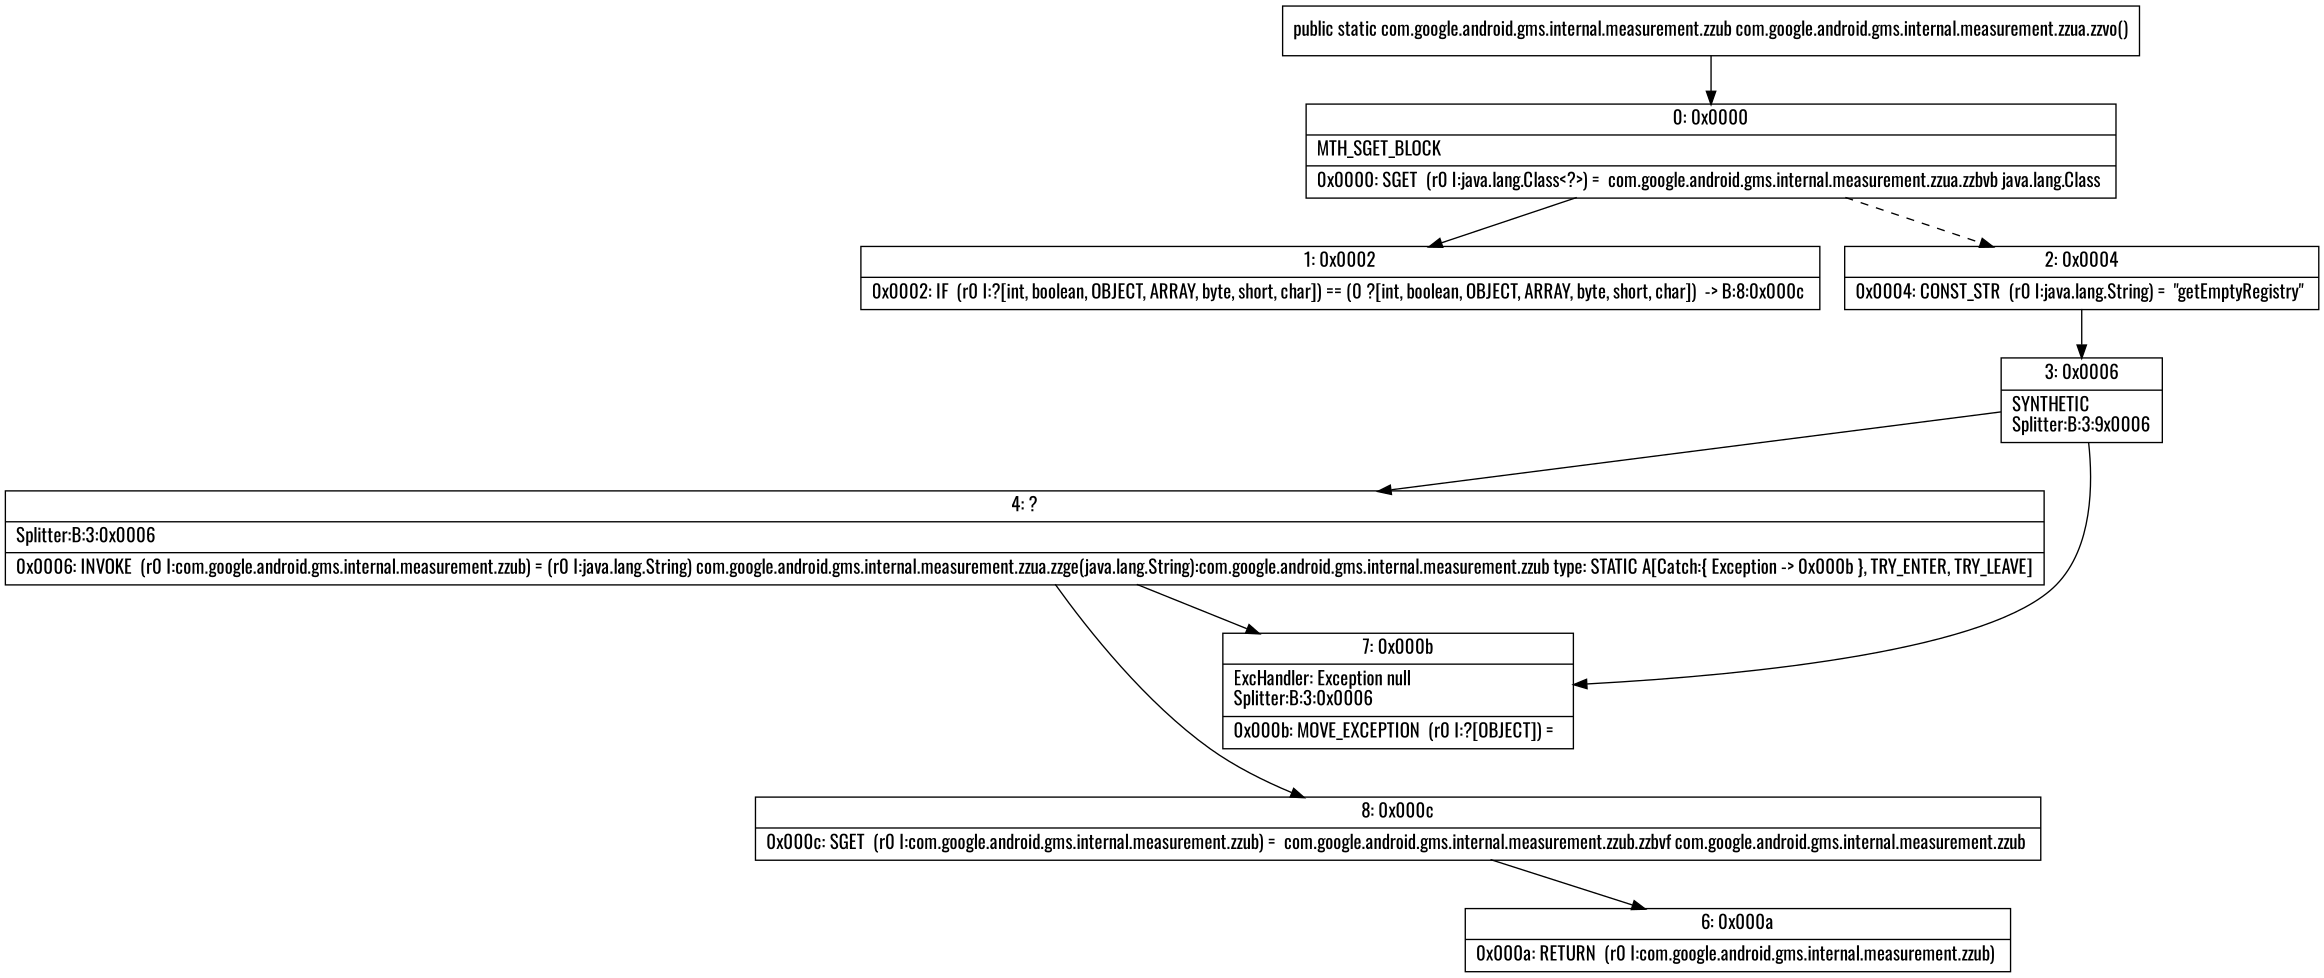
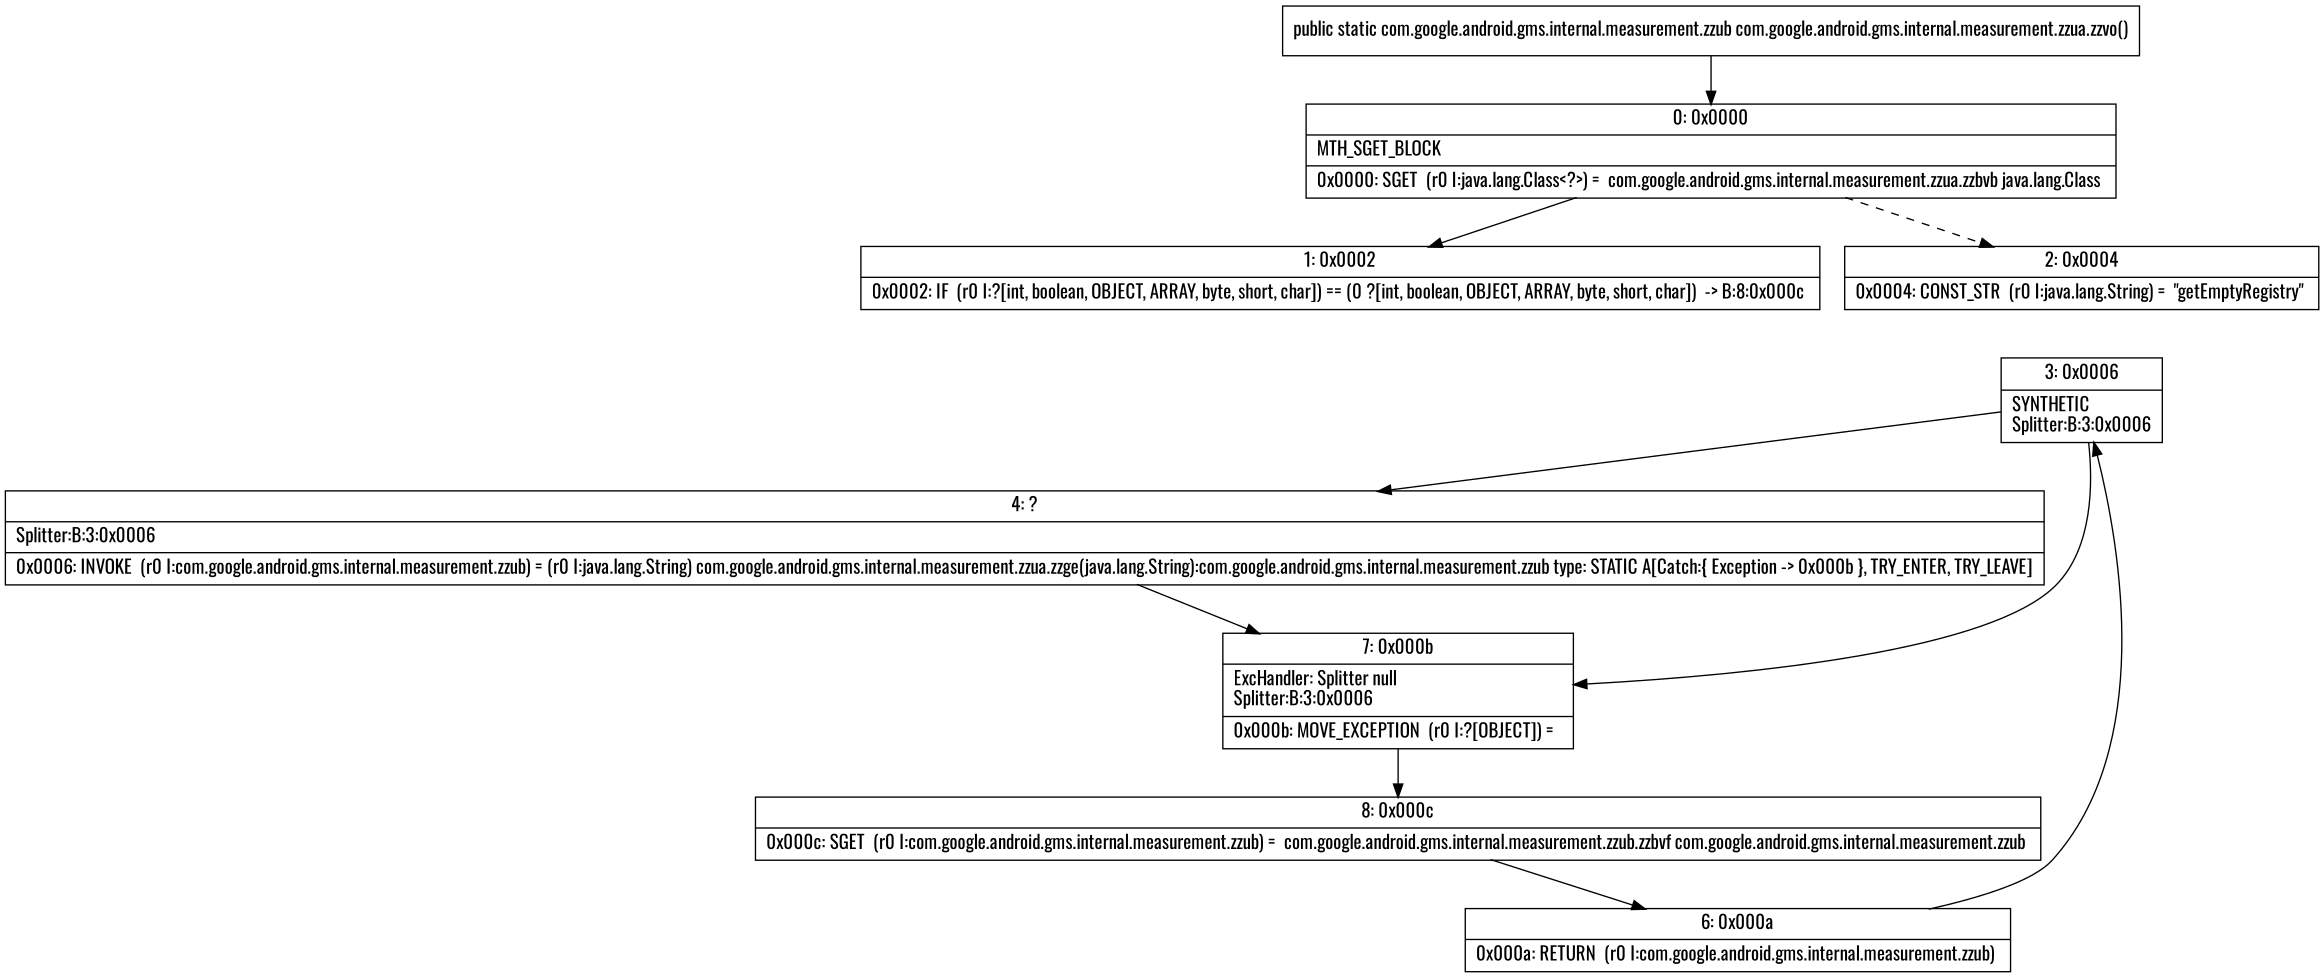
edge "2: 0x0004" -> "3: 0x0006": now "6: 0x000a" -> "3: 0x0006"
node "3: 0x0006": text "Splitter:B:3:9x0006" -> "Splitter:B:3:0x0006"
node "7: 0x000b": text "ExcHandler: Exception null" -> "ExcHandler: Splitter null"
edge "4: ?" -> "8: 0x000c": now "7: 0x000b" -> "8: 0x000c"
